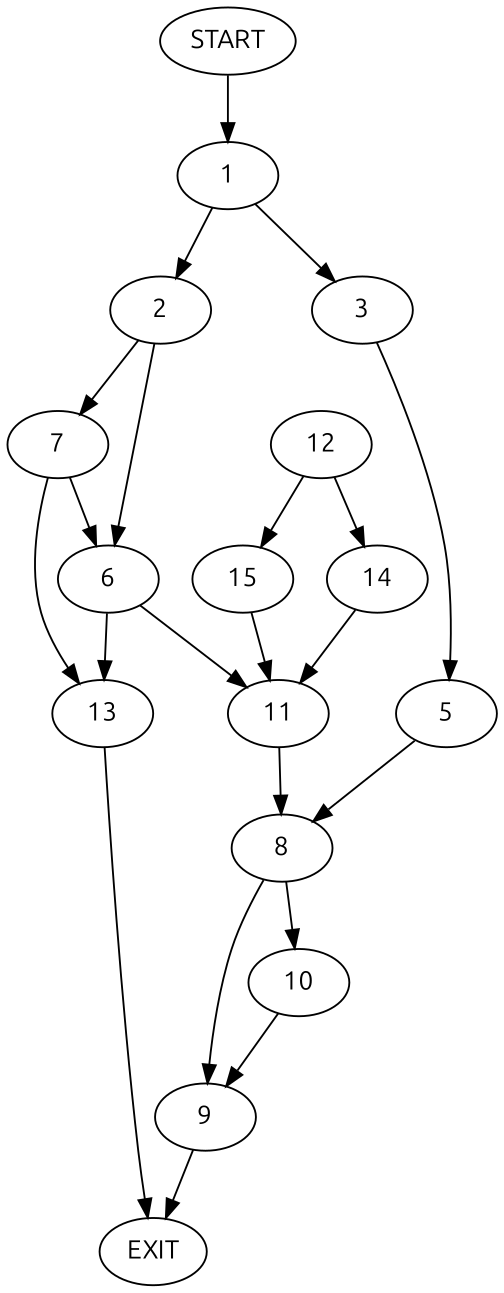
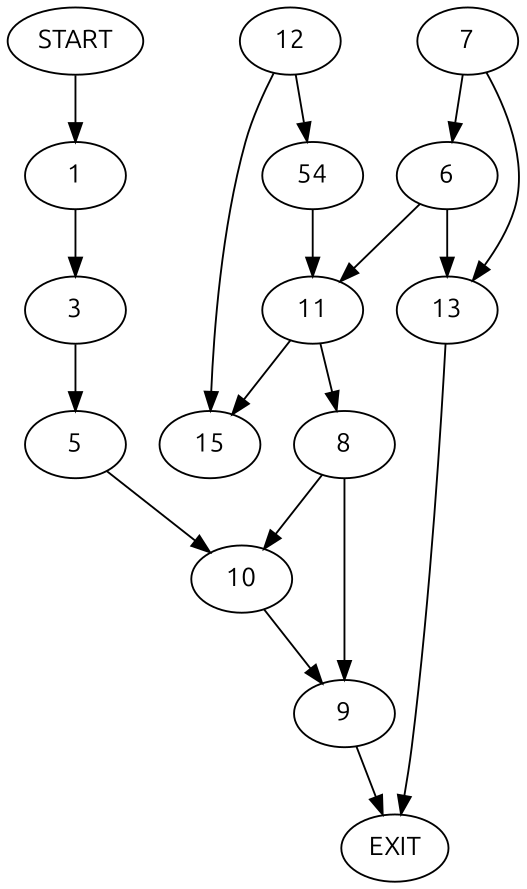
node "2": removed
node "14": label "14" -> "54"
edge "15" -> "11": reversed
edge "5" -> "8": now "5" -> "10"
